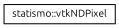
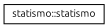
node "statismo::vtkNDPixel": label "statismo::vtkNDPixel" -> "statismo::statismo"
